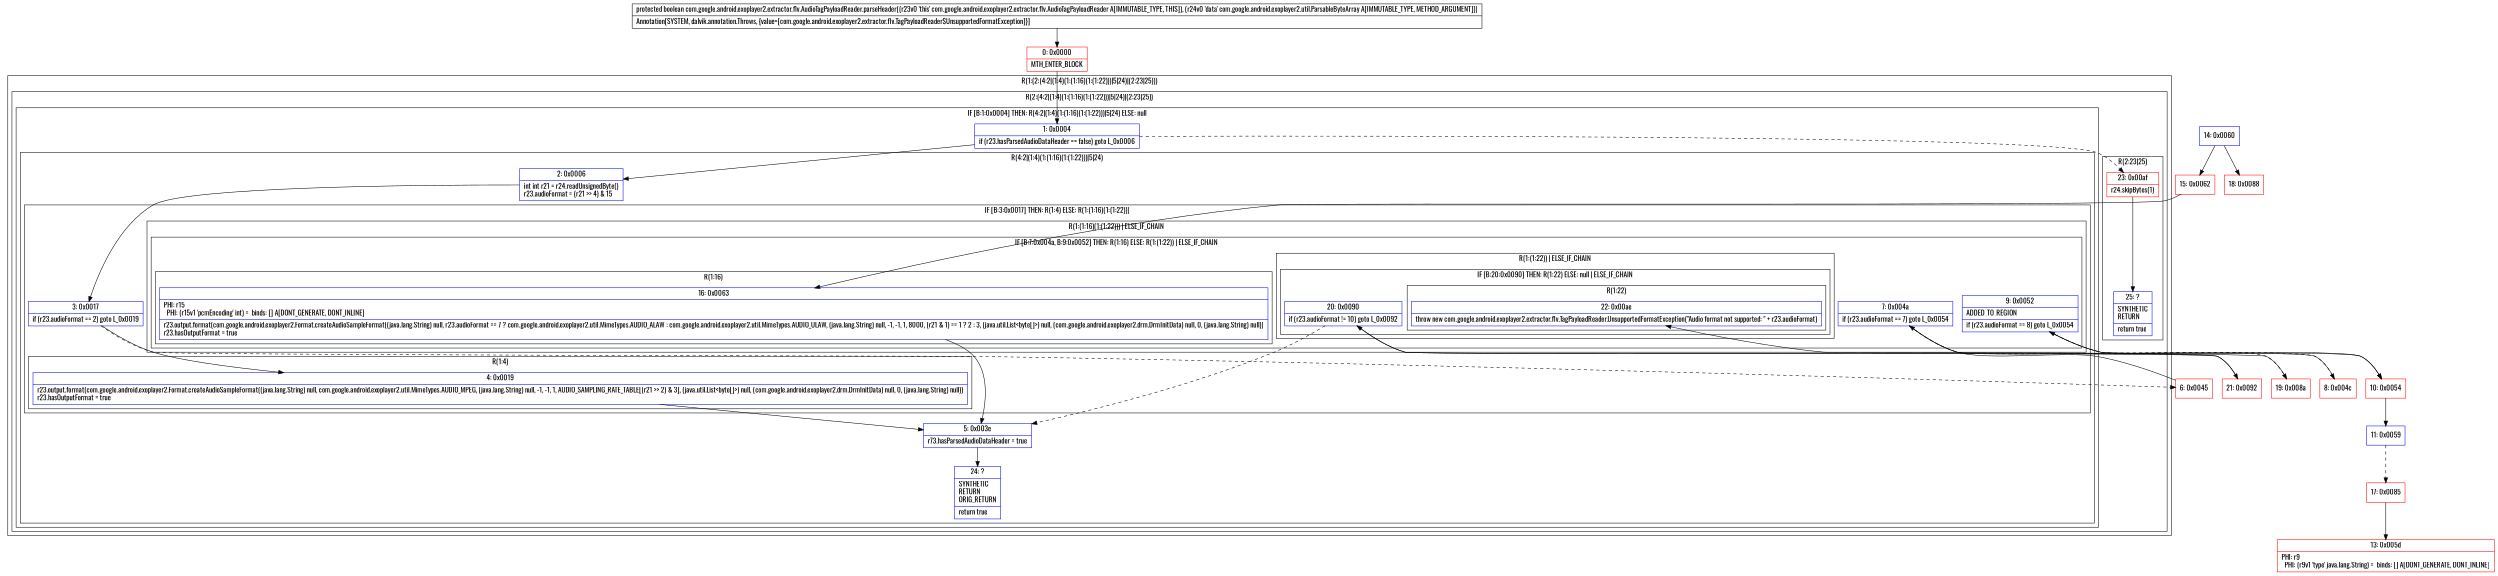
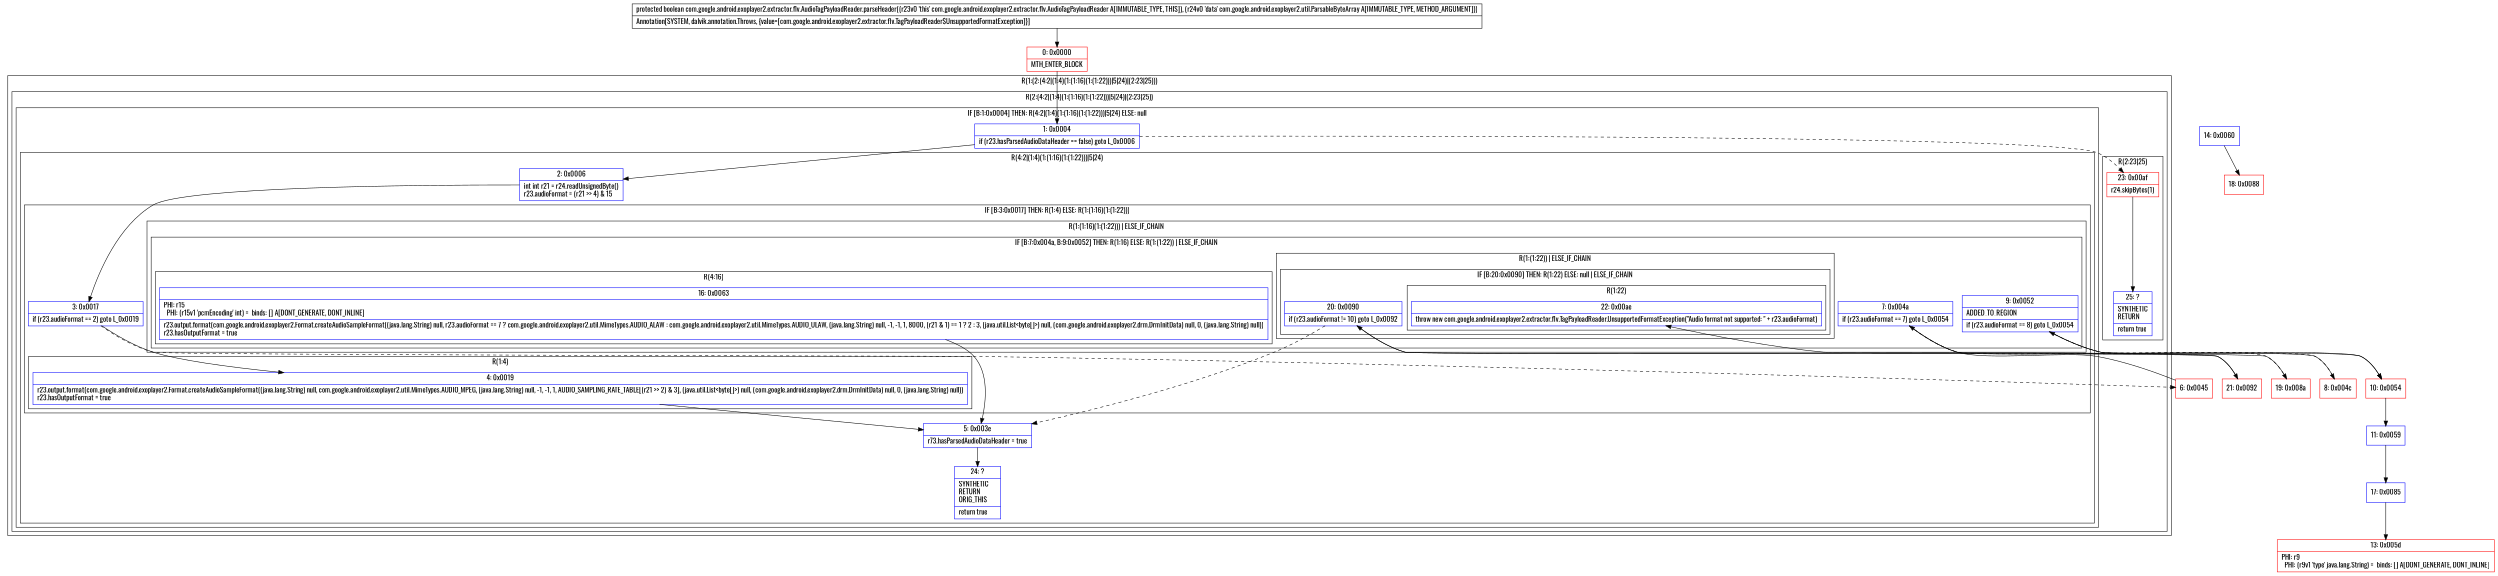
node "15: 0x0062": removed
cluster "R(1:16)": label "R(1:16)" -> "R(4:16)"
edge "11: 0x0059" -> "17: 0x0085": style dashed -> solid
node "17: 0x0085": color red -> blue
node "24: ?": text "ORIG_RETURN" -> "ORIG_THIS"
